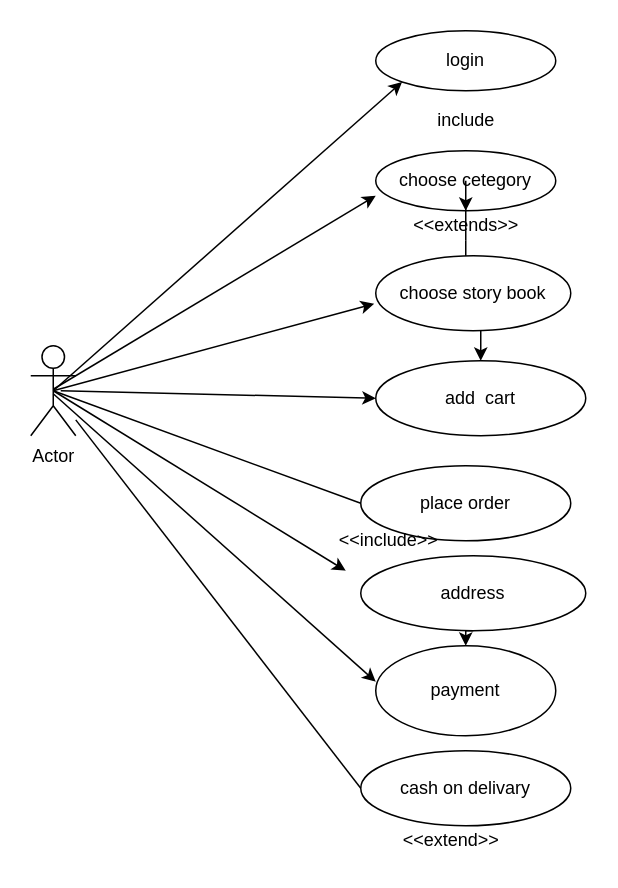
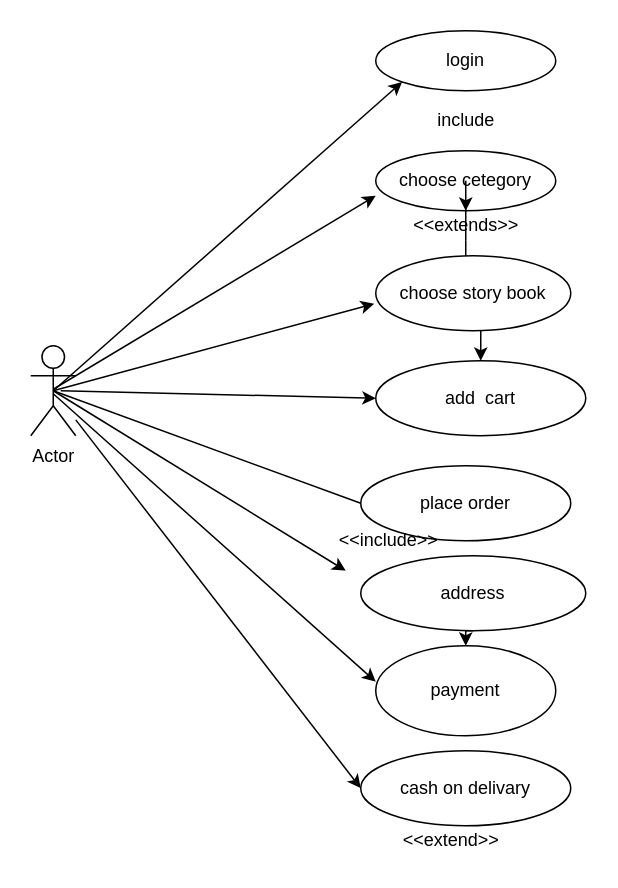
edge "Actor" -- "cash on delivary": arrowhead none -> classic
